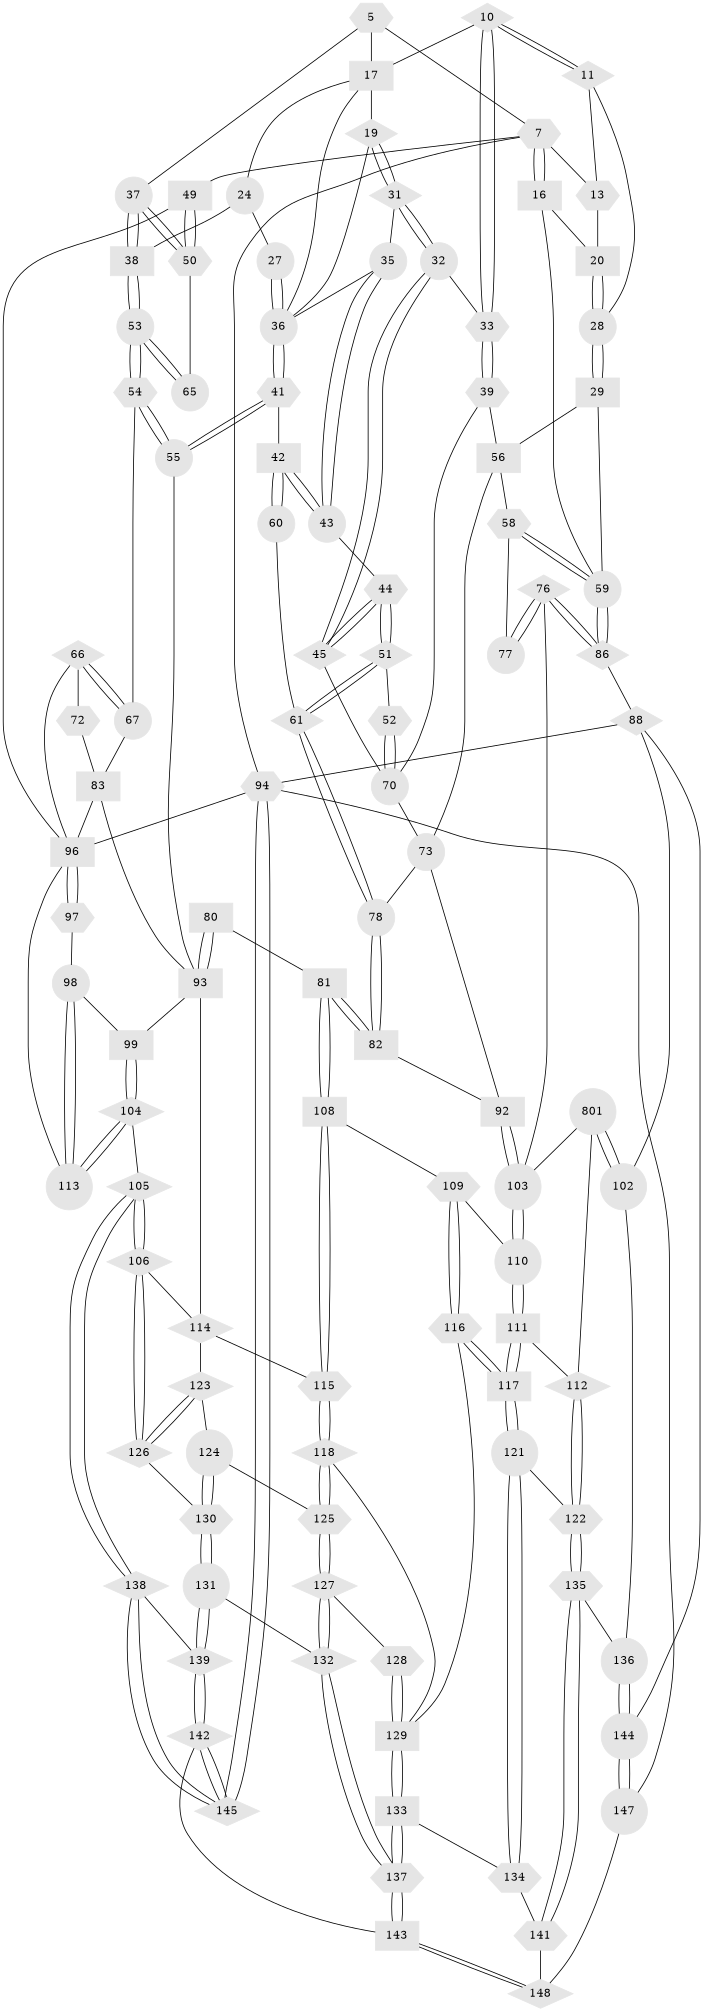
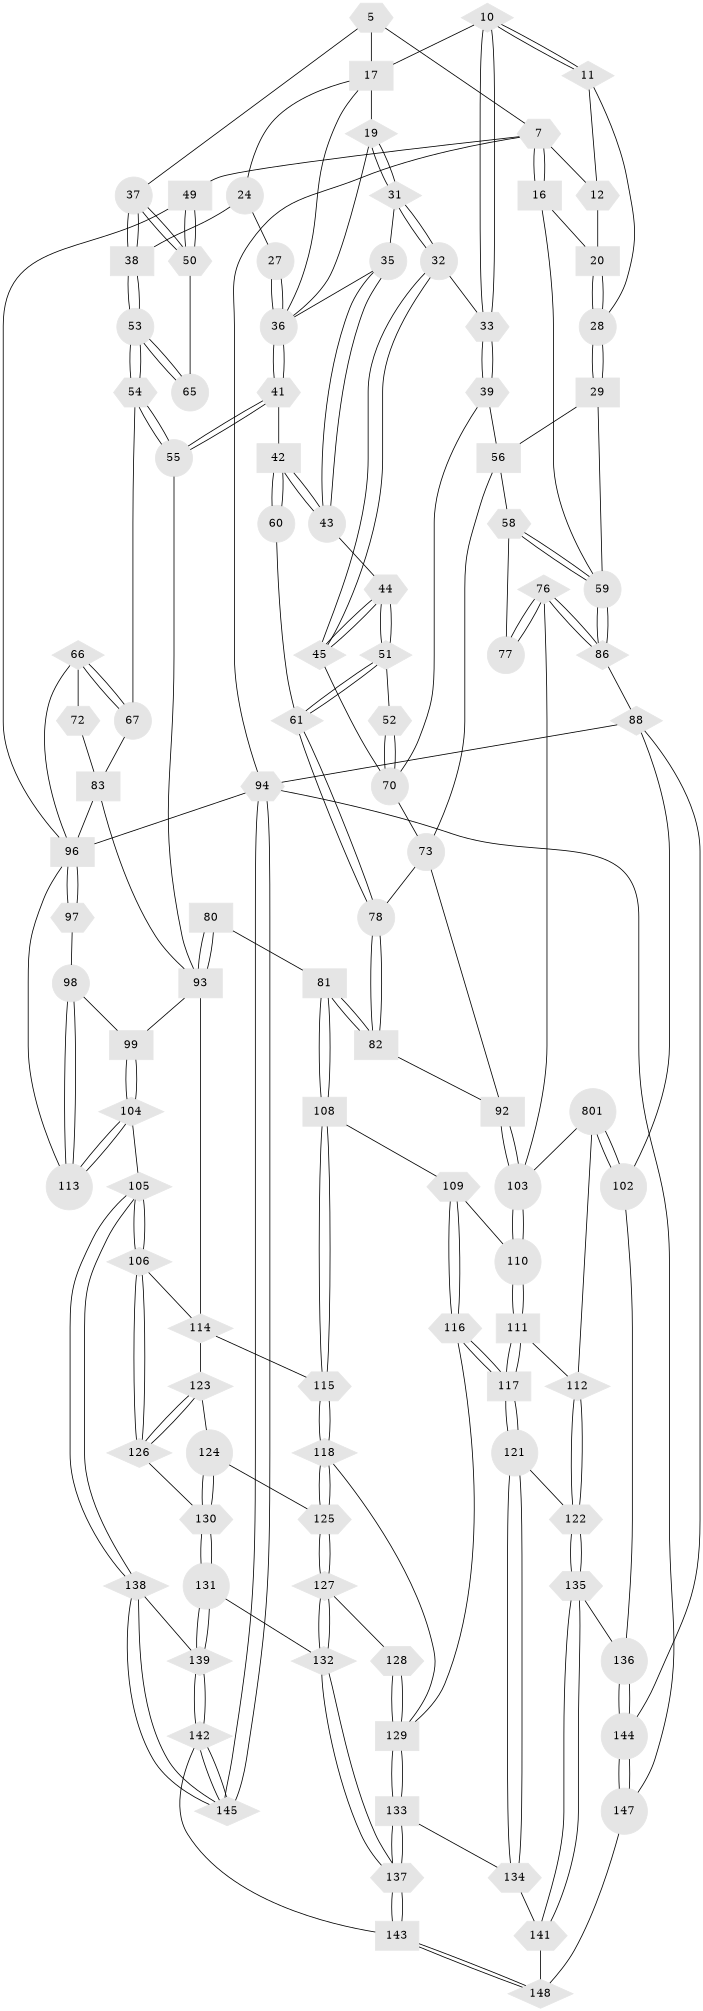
node "13": label "13" -> "12"
